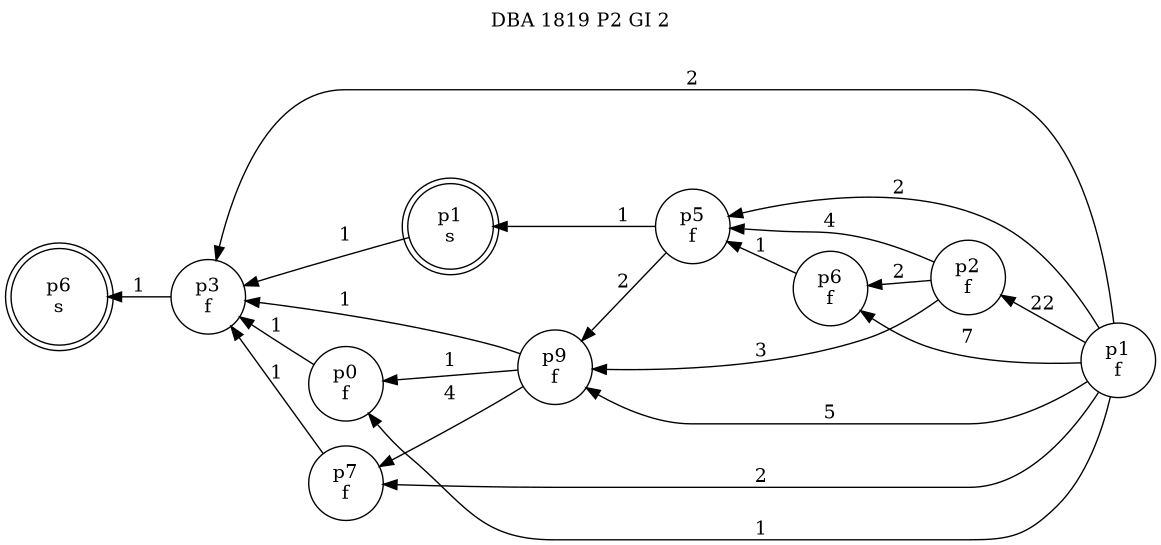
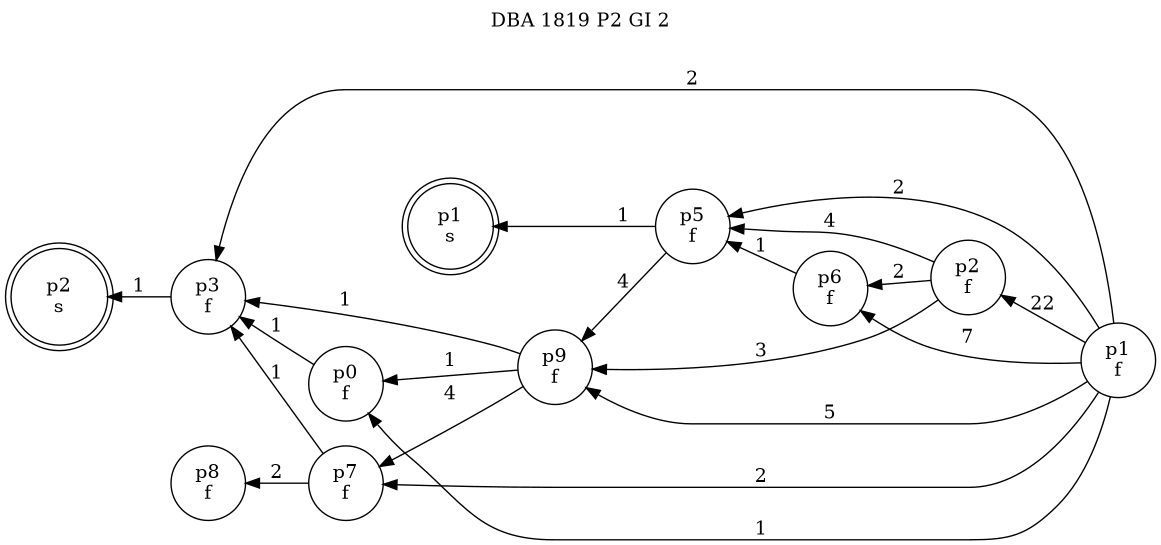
edge "p1 s" -> "p3 f": removed, label "1"
edge "p5 f" -> "p9 f": label "2" -> "4"
node "p6 s": label "p6 s" -> "p2 s"
node "p8 f": added
